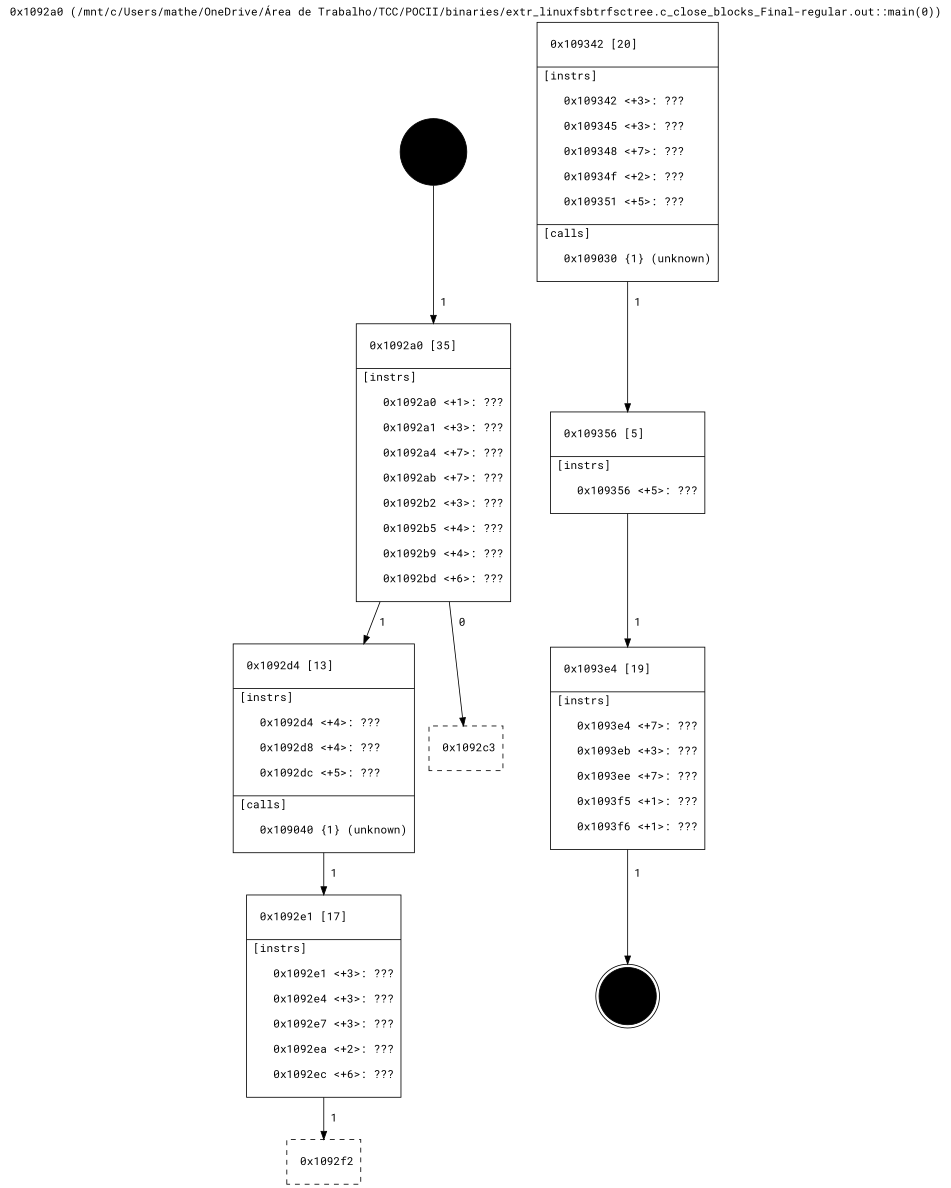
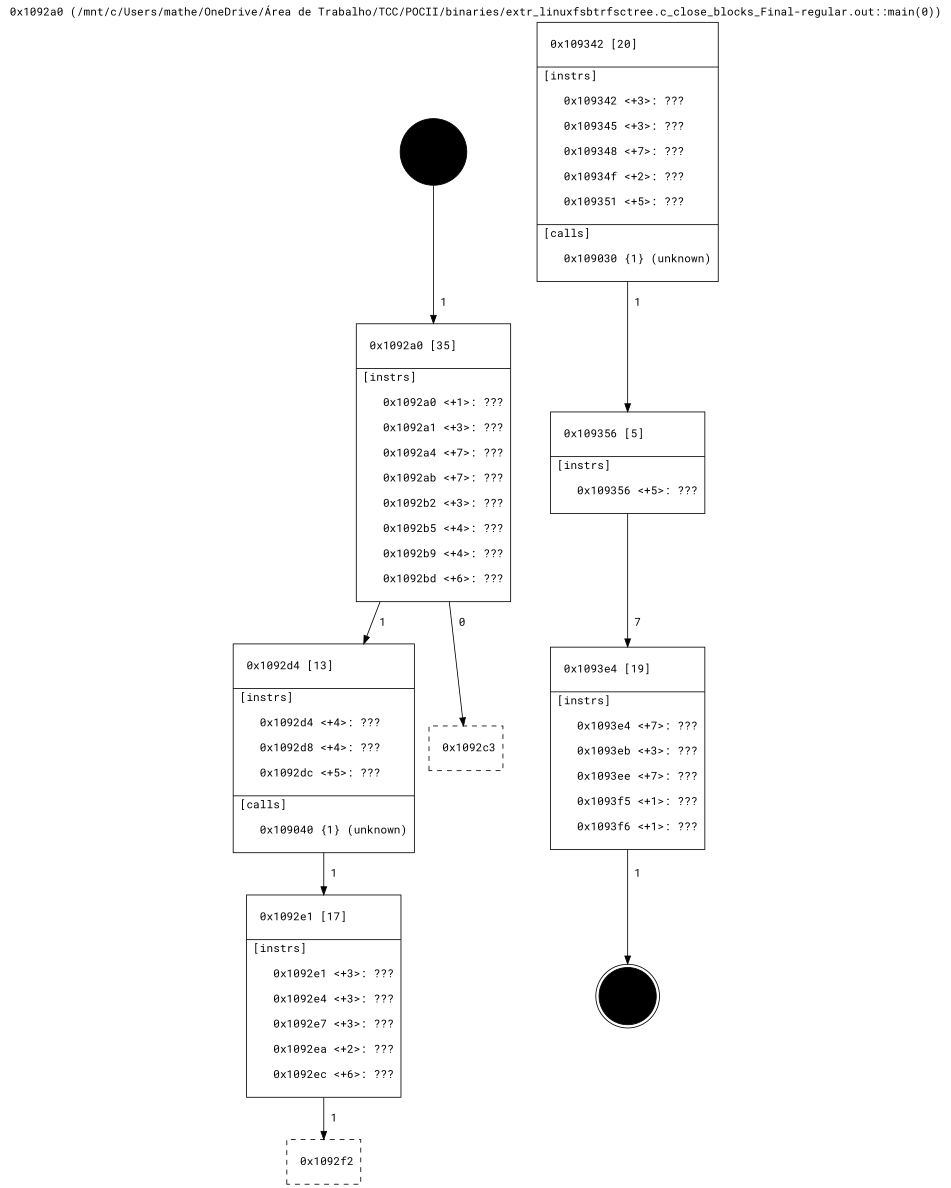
edge "0x109356 [5]" -> "0x1093e4 [19]": label " 1" -> " 7"
